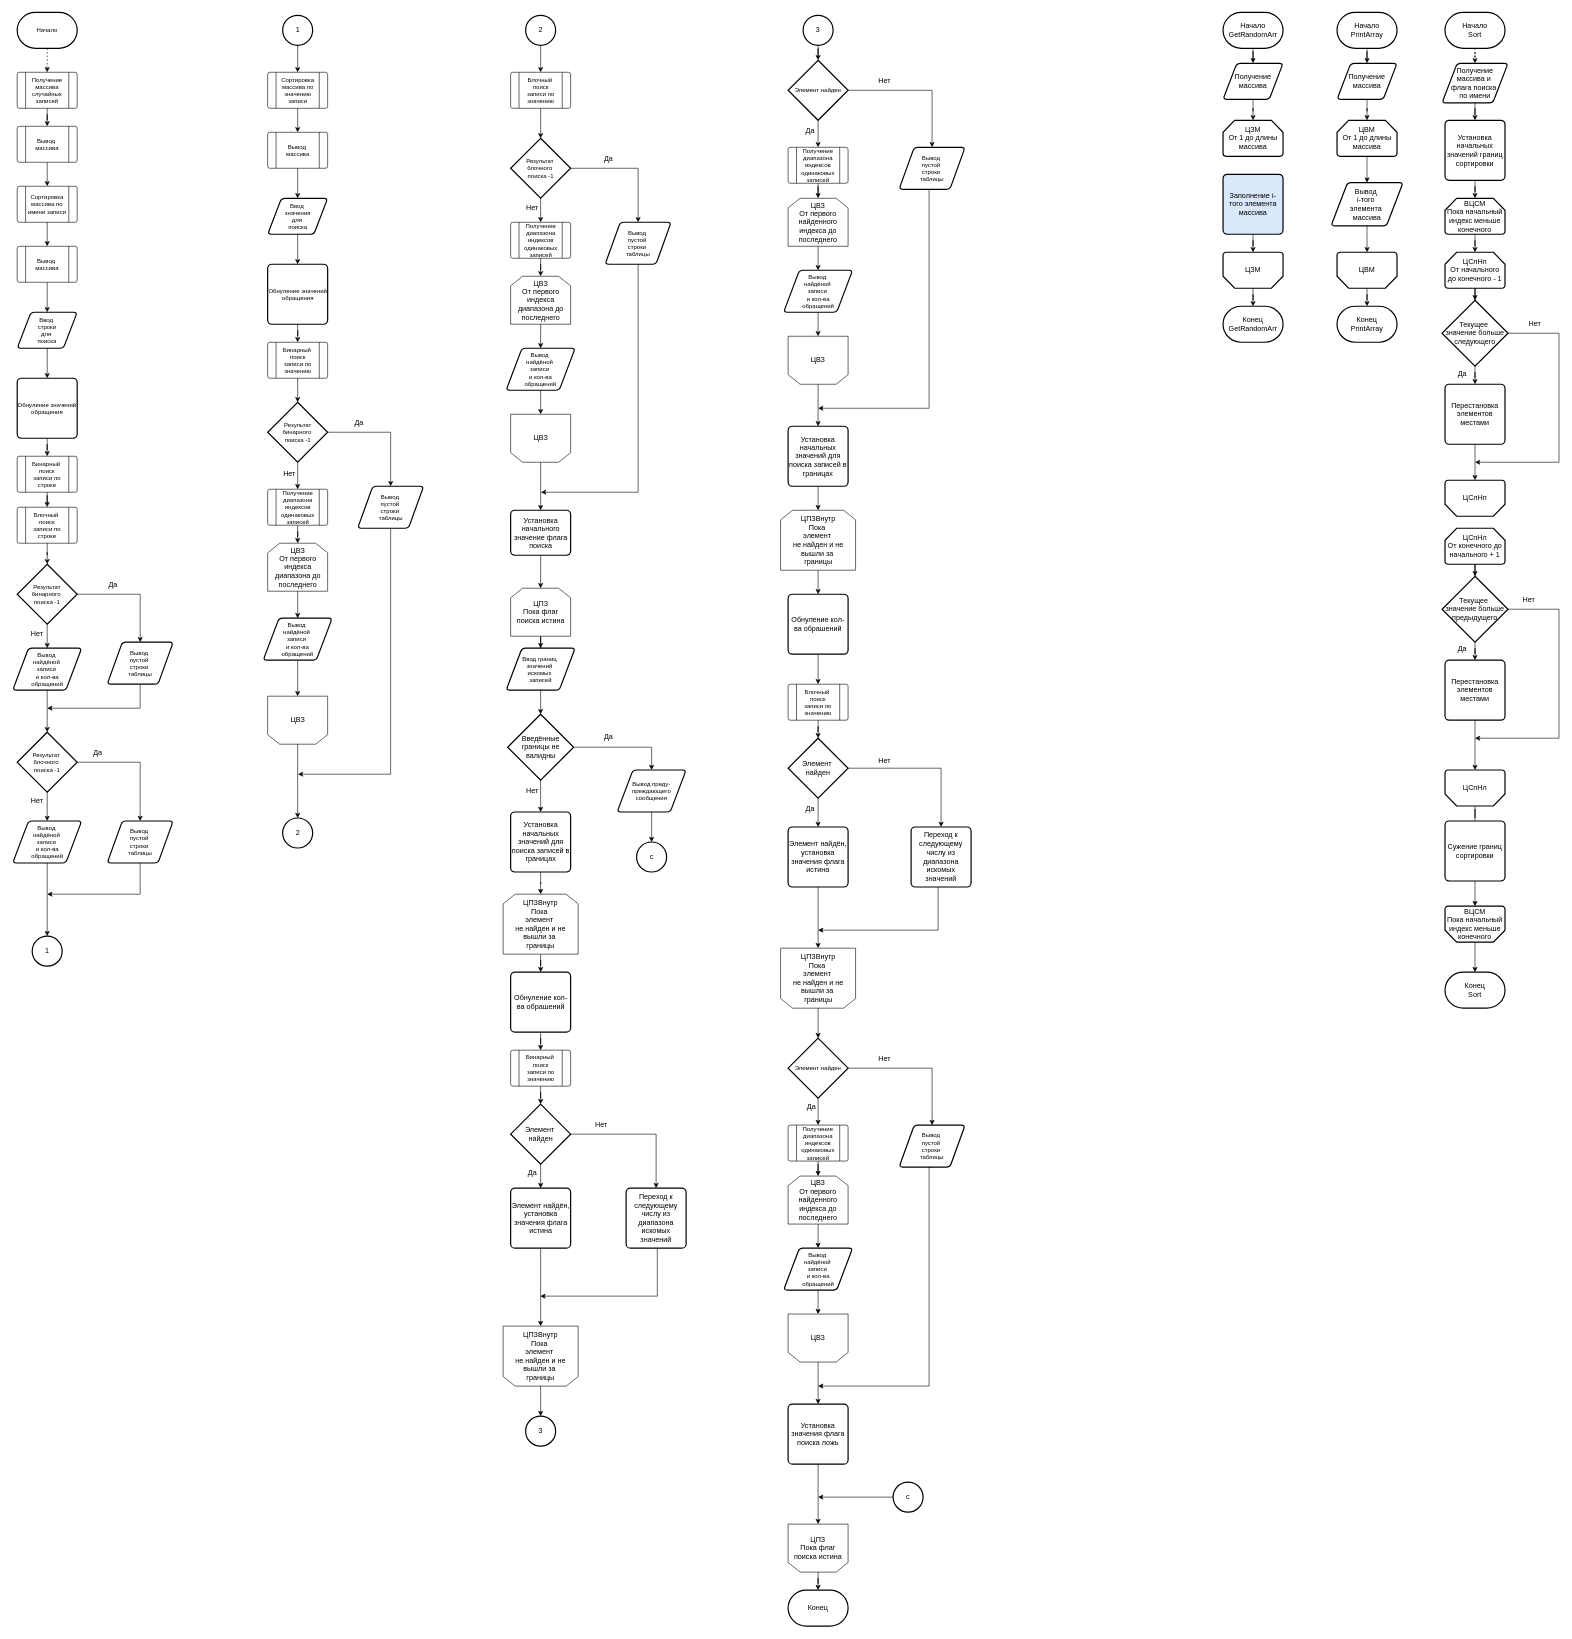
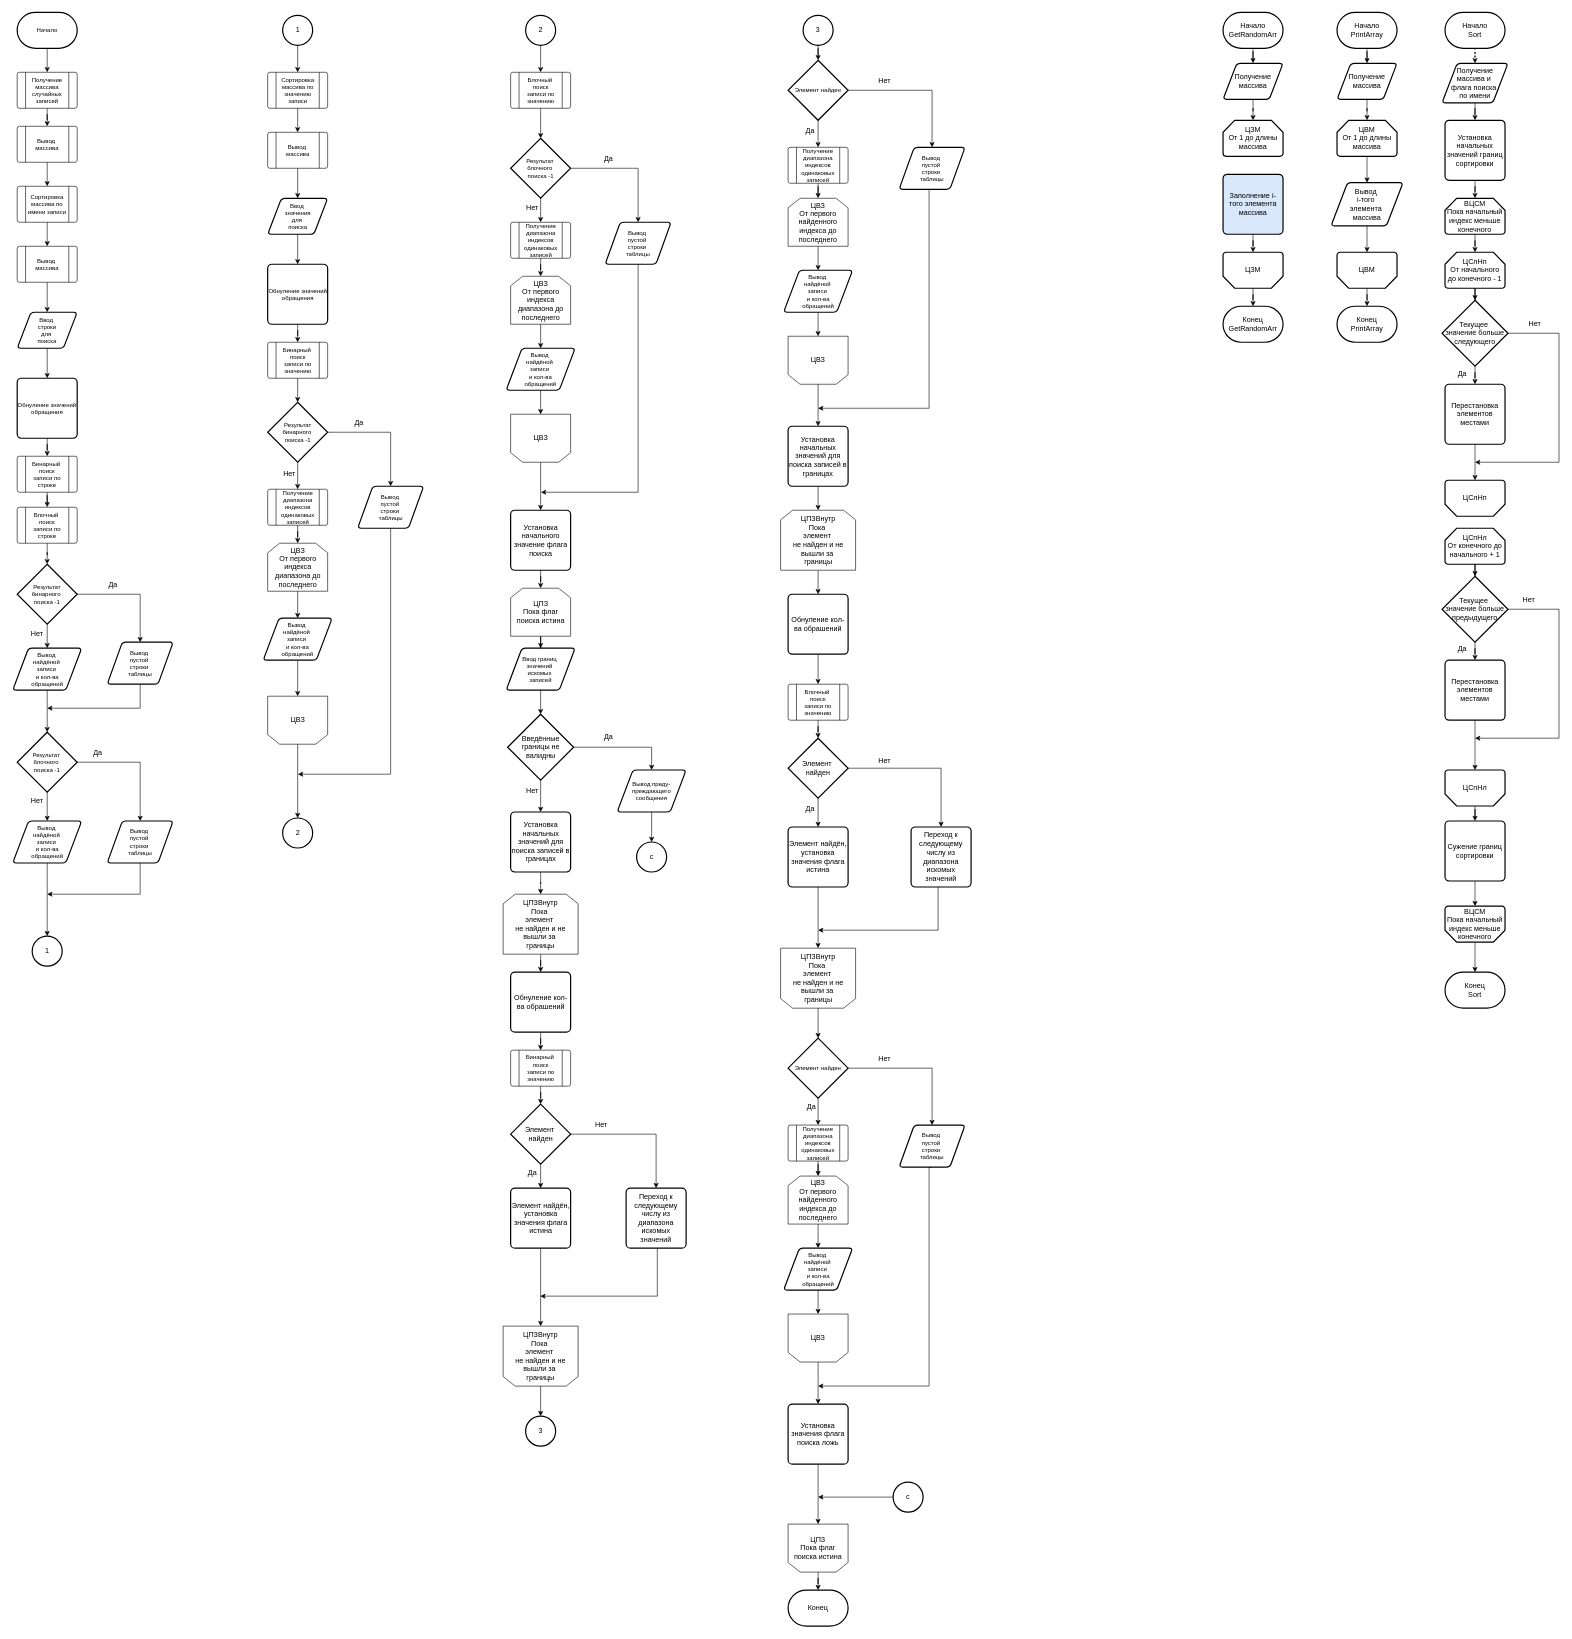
edge "Начало" -> "Получение массива случайных записей": style dashed -> solid
node "Установка начального значение флага поиска": size 60x45 -> 60x60
edge "ЦСпНл" -- "Сужение границ сортировки": arrowhead none -> classic
